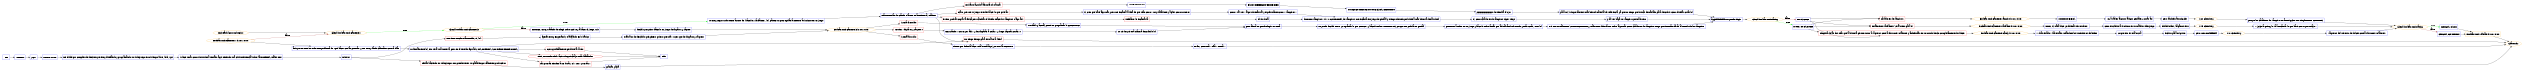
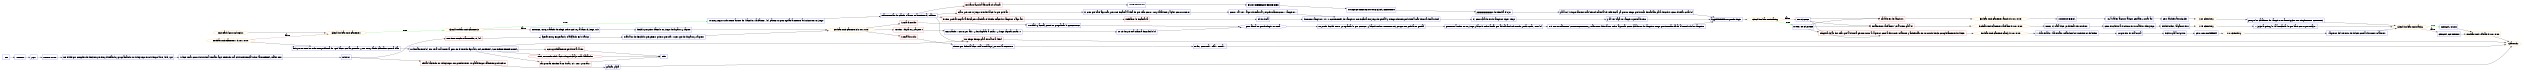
node "pero ahora no puedo elegir un tema": shape box -> ellipse
